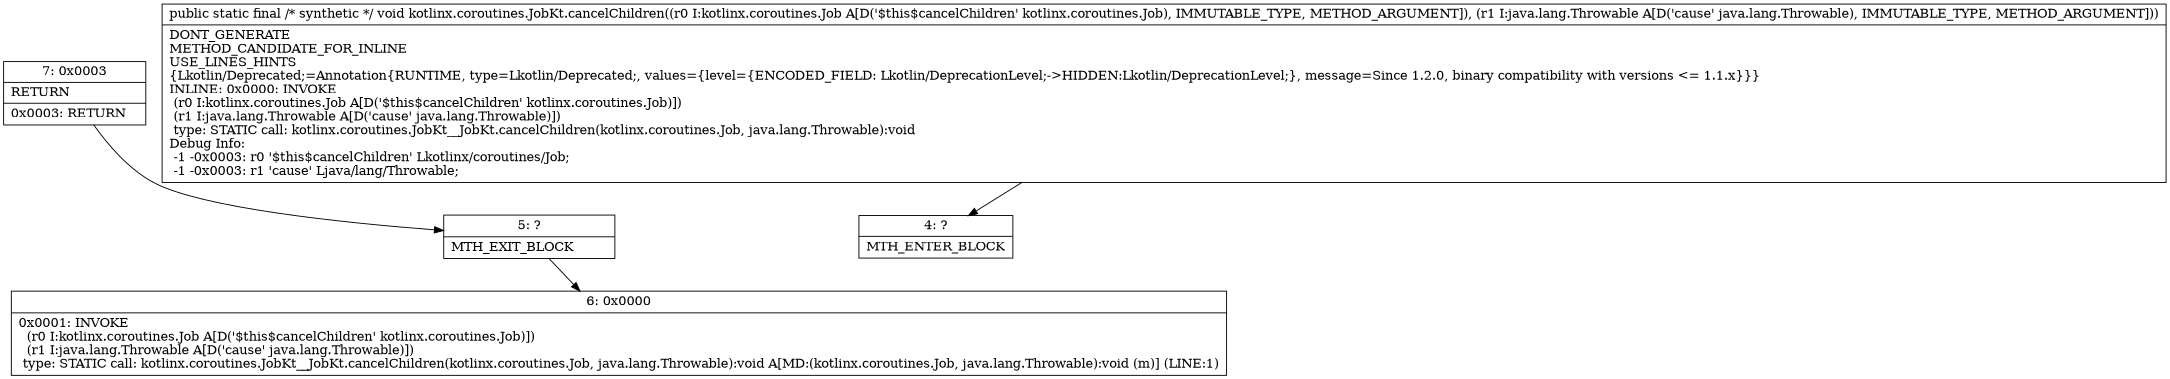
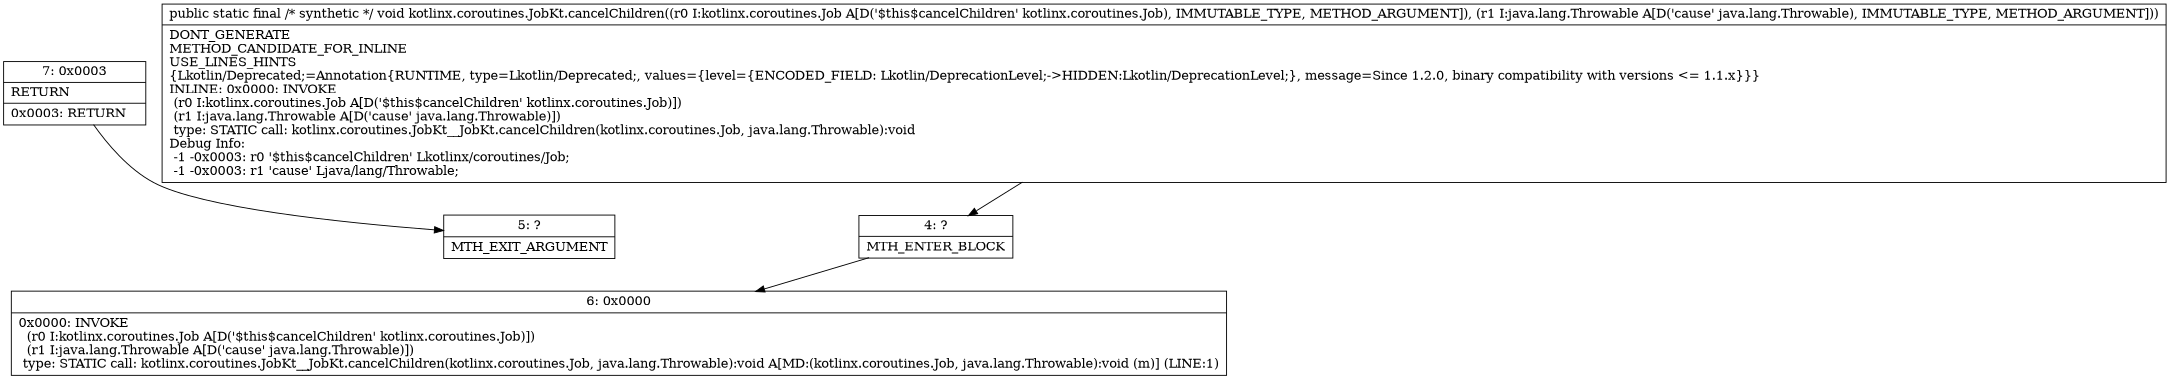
node "5: ?": text "MTH_EXIT_BLOCK" -> "MTH_EXIT_ARGUMENT"
edge "5: ?" -> "6: 0x0000": now "4: ?" -> "6: 0x0000"
node "6: 0x0000": text "0x0001: INVOKE" -> "0x0000: INVOKE"
